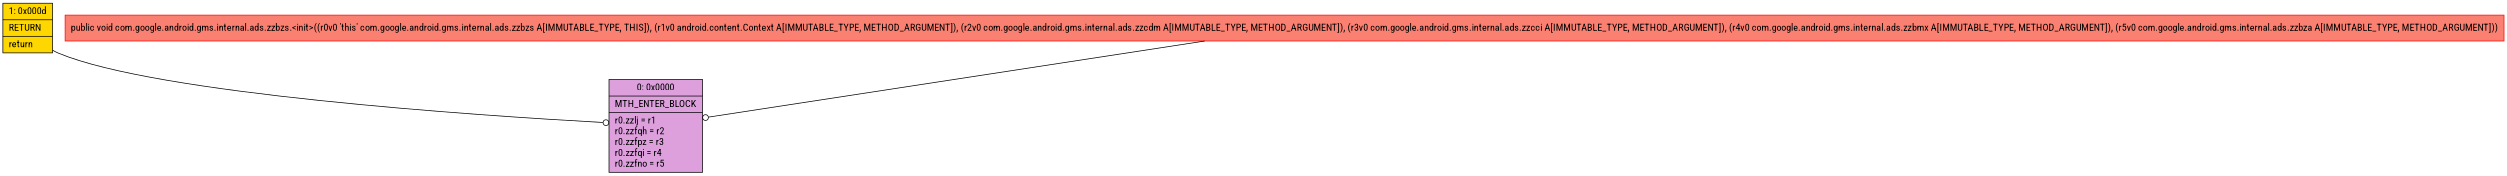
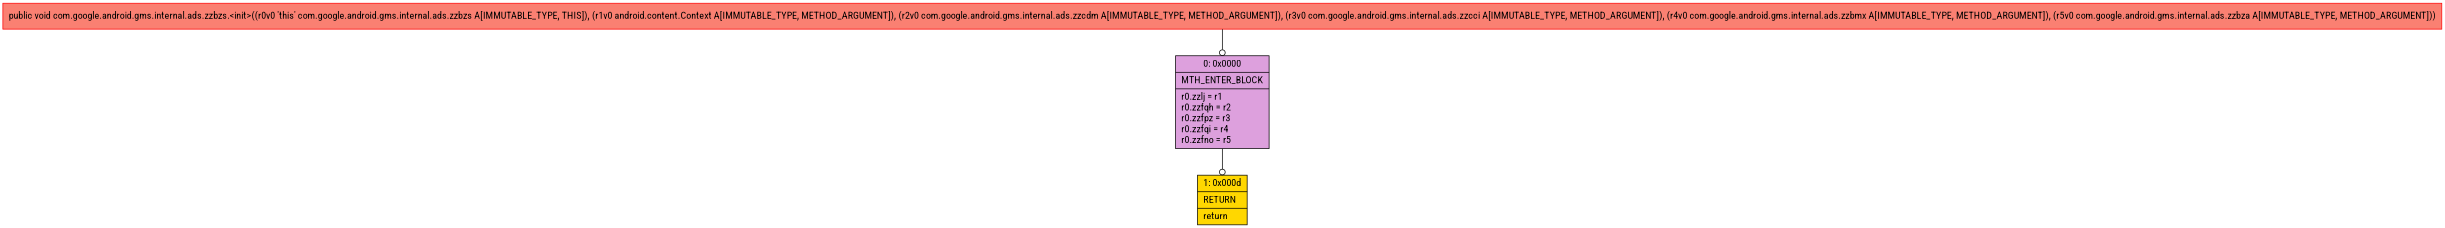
edge "1: 0x000d" -> "0: 0x0000": reversed
